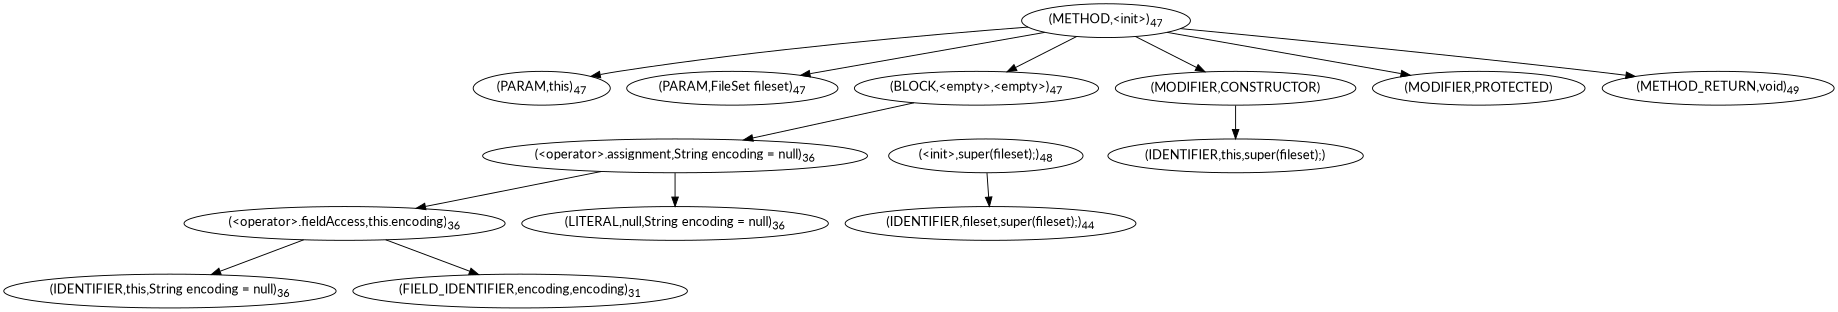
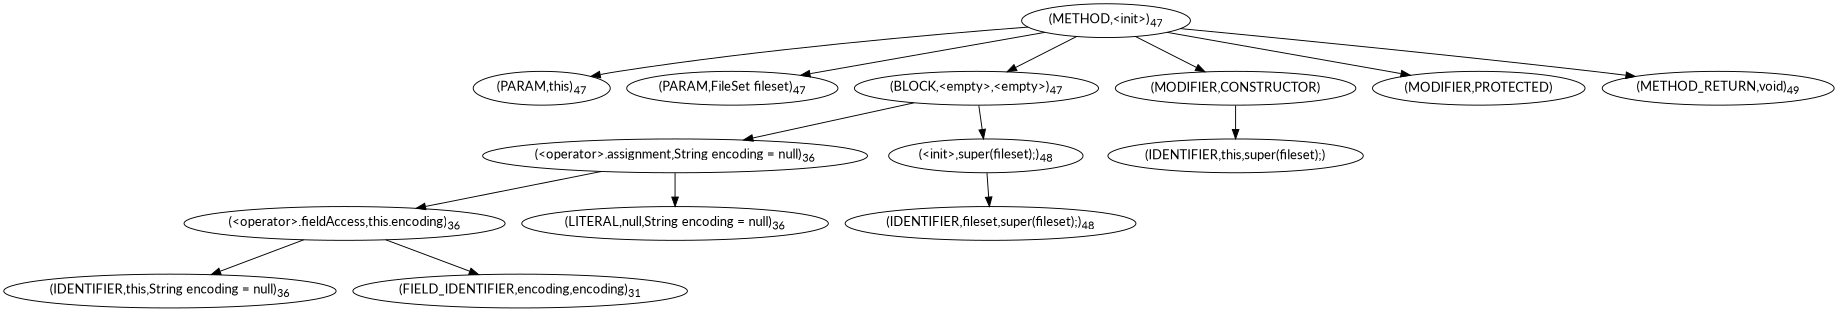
edge "(BLOCK,<empty>,<empty>)" -> "(<init>,super(fileset);)": added
node "(IDENTIFIER,fileset,super(fileset);)": text "44" -> "48"
